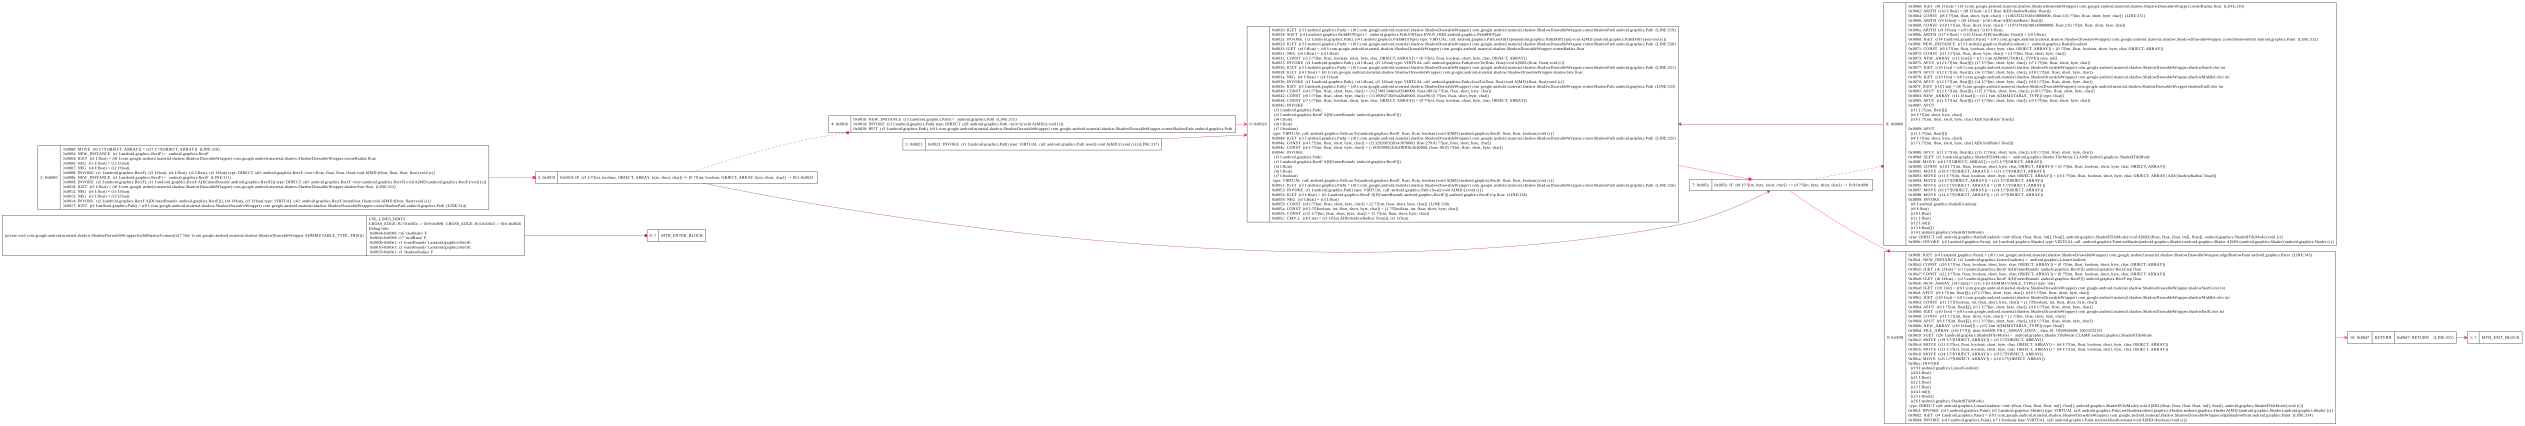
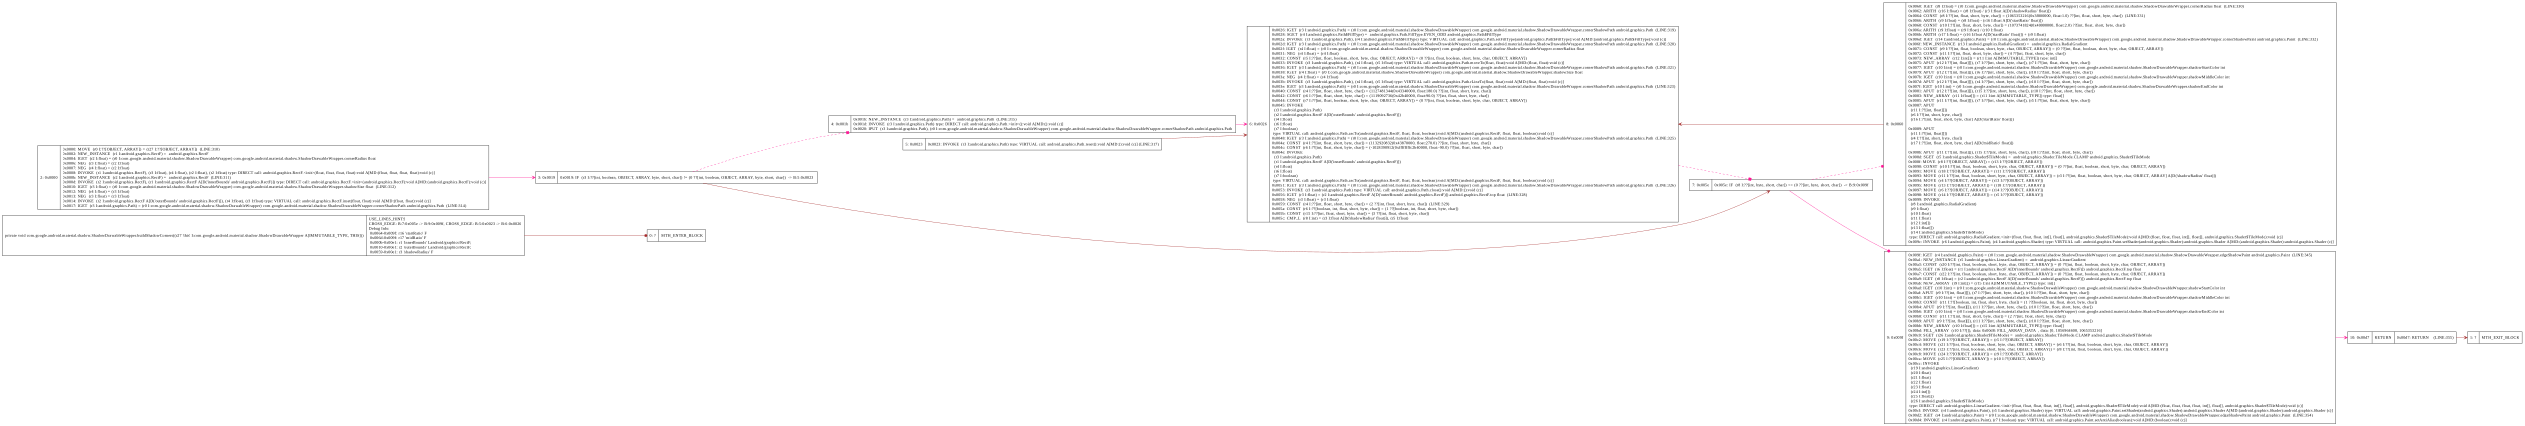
edge "6: 0x0026" -> "7: 0x005e": style solid -> dashed
edge "2: 0x0000" -> "3: 0x0019": arrowhead box -> vee
